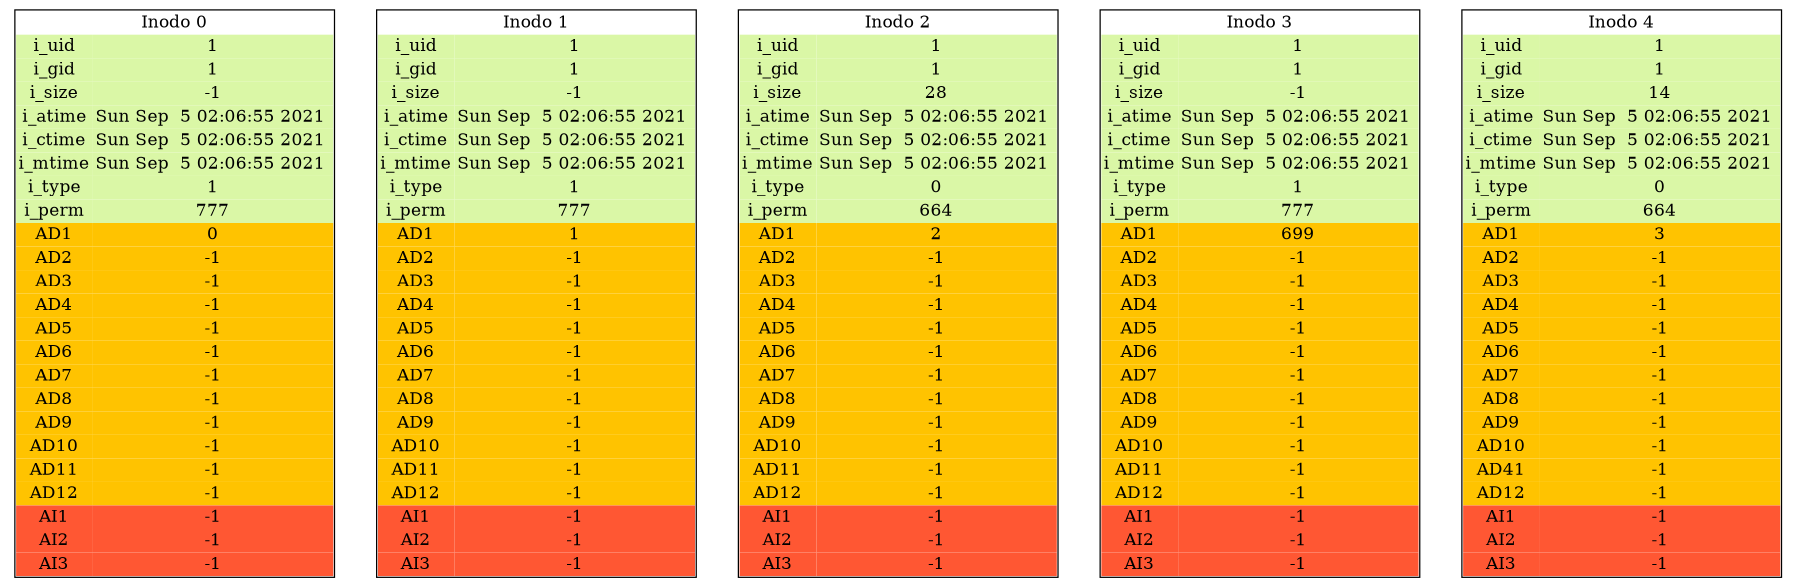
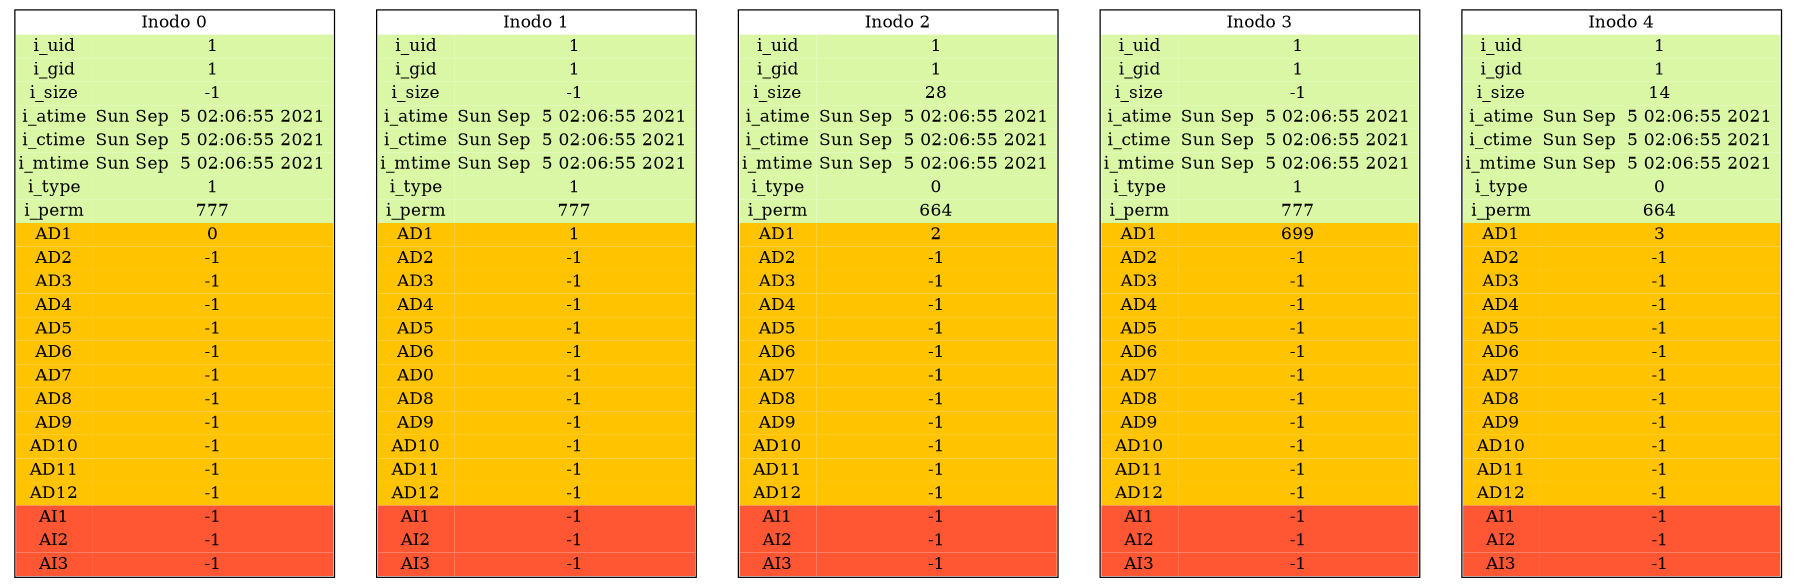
node "Inodo 1": text "AD7" -> "AD0"
node "Inodo 4": text "AD41" -> "AD11"
